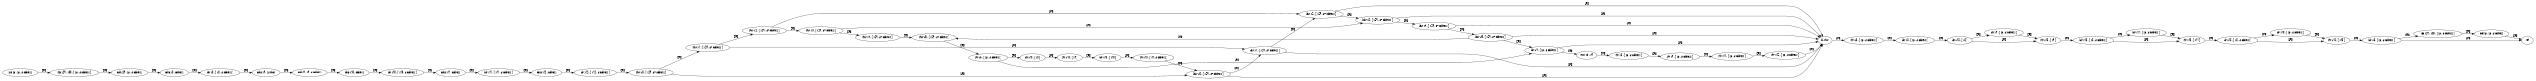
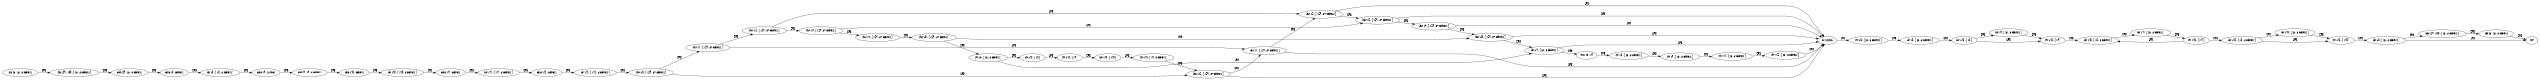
edge "ldur w5 , [ x29 , #- address ]" -> "stur w5 , [ x29 , #- address ]": reversed
node "bl stur": label "bl stur" -> "bl symbol"
edge "ldr x10 , [ x8 , # address ]" -> "str x10 , [ x11 ]": reversed
